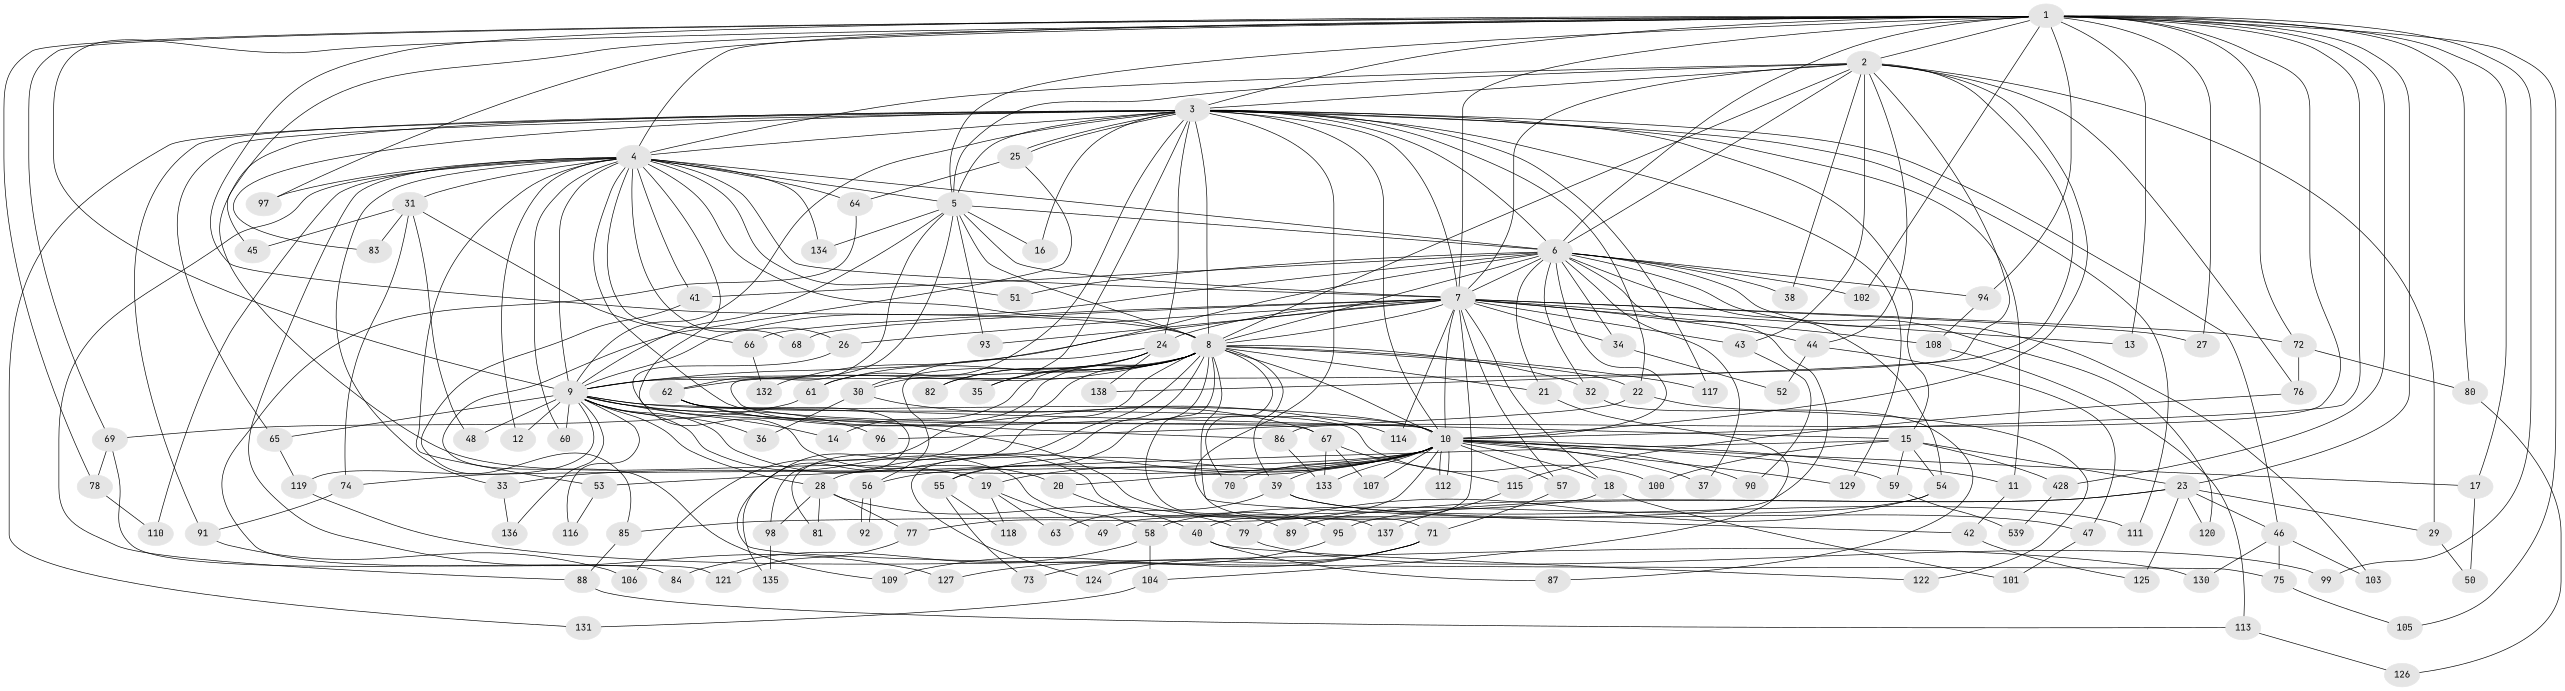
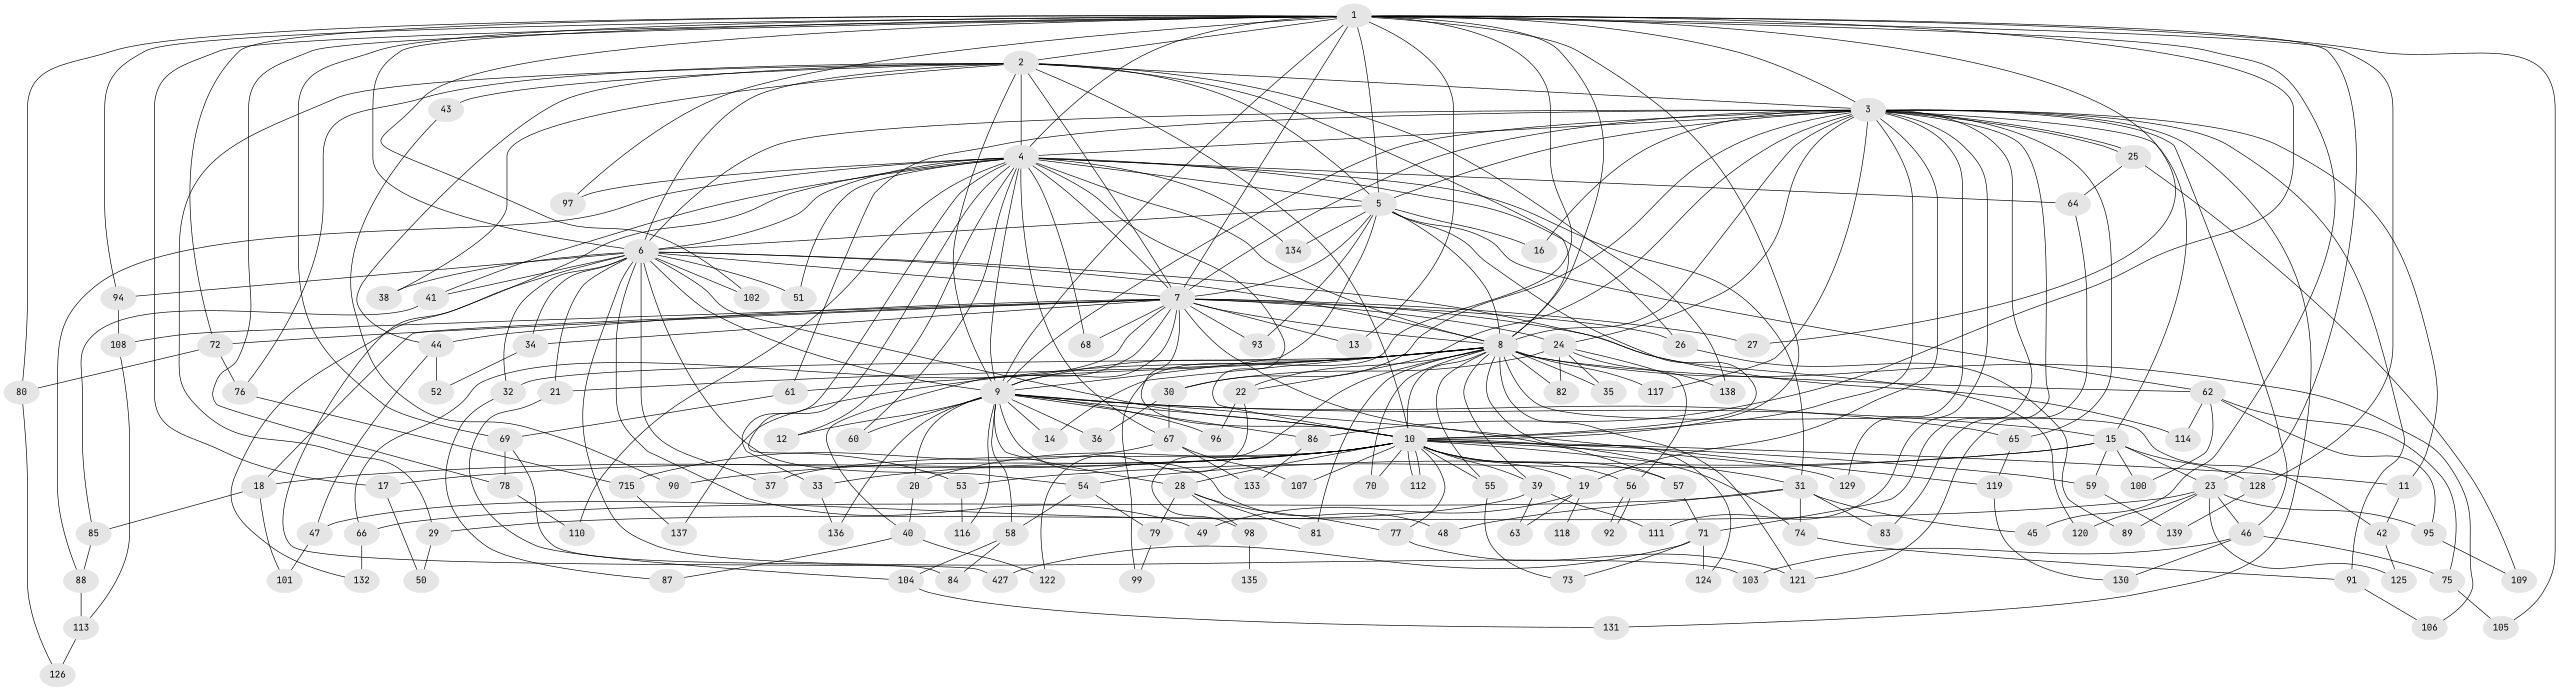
edge "7" -- "43": removed
edge "8" -- "135": now "8" -- "121"
edge "10" -- "133": now "10" -- "31"
node "115": label "115" -> "715"
node "428": label "428" -> "128"
edge "55" -- "118": removed
node "539": label "539" -> "139"
node "127": label "127" -> "427"
